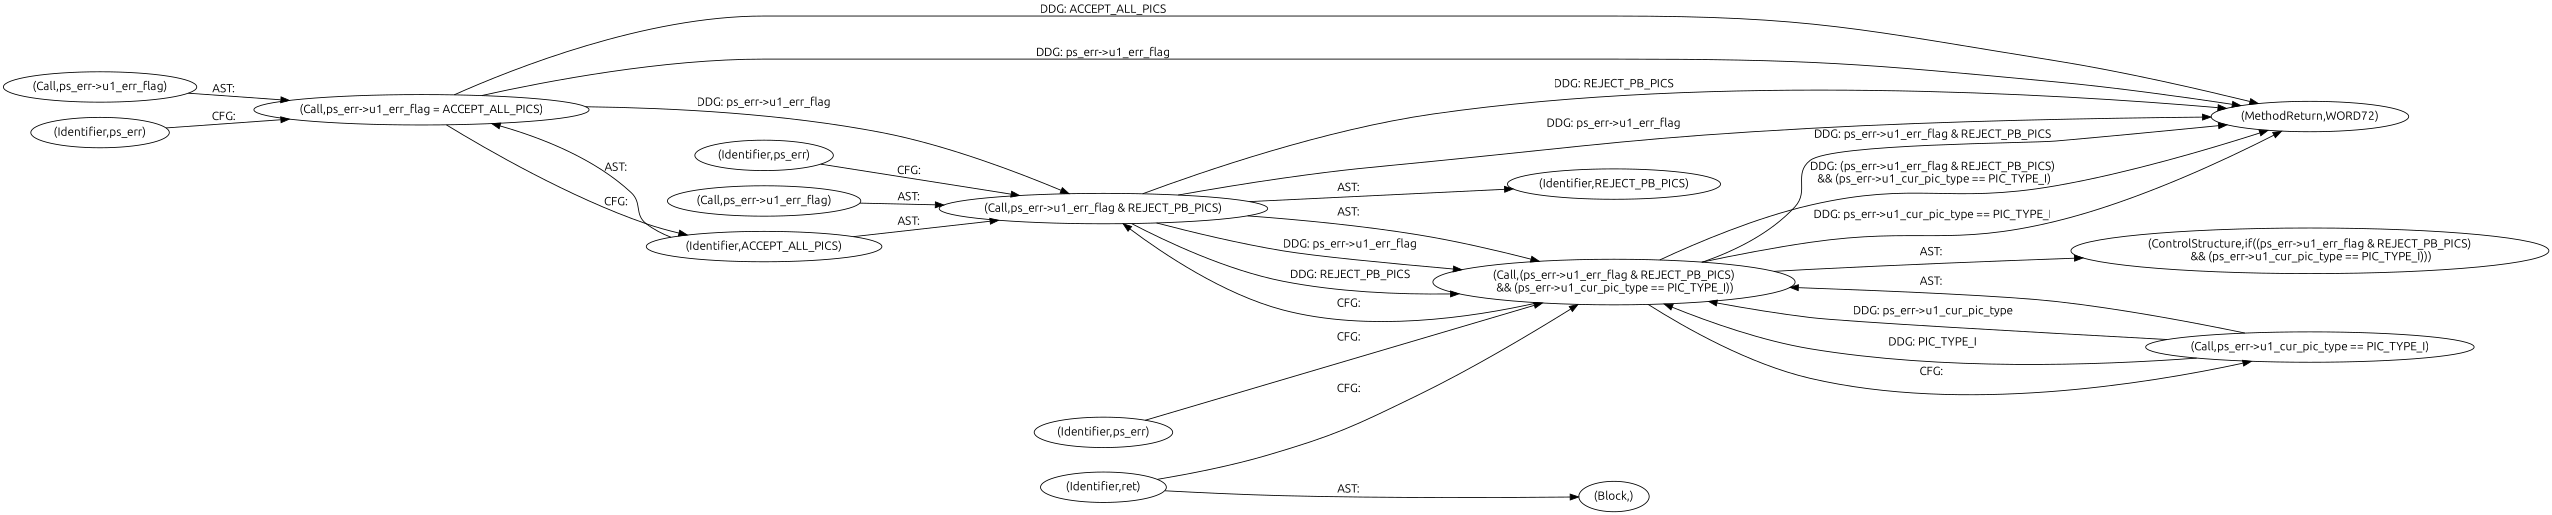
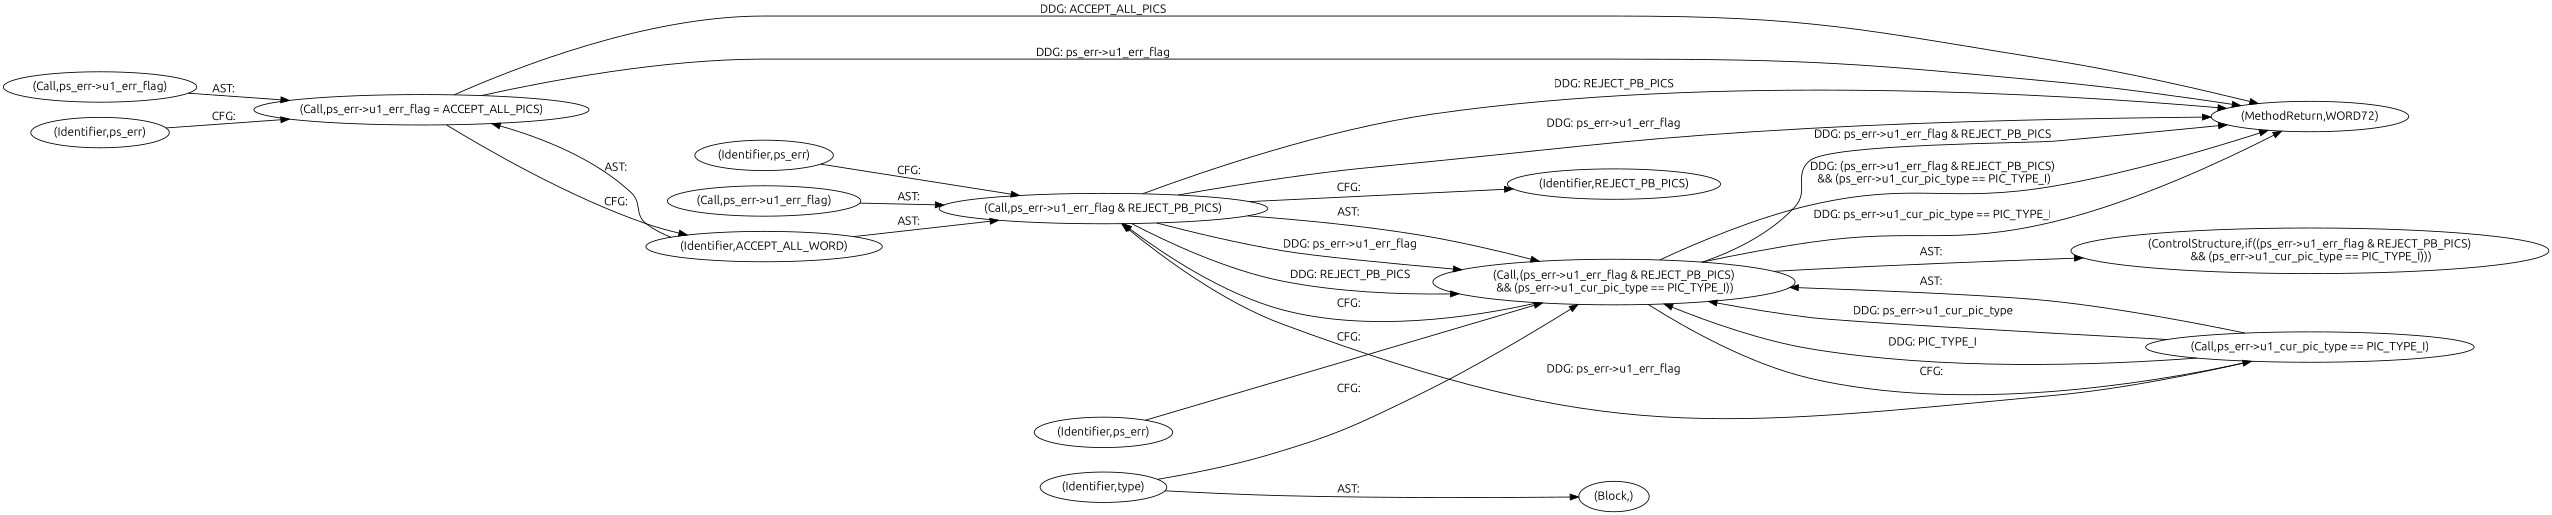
edge "(Call,ps_err->u1_err_flag = ACCEPT_ALL_PICS)" -> "(Call,ps_err->u1_err_flag & REJECT_PB_PICS)": now "(Call,ps_err->u1_cur_pic_type == PIC_TYPE_I)" -> "(Call,ps_err->u1_err_flag & REJECT_PB_PICS)"
edge "(Call,ps_err->u1_err_flag & REJECT_PB_PICS)" -> "(Identifier,REJECT_PB_PICS)": label "AST: " -> "CFG: "
node "(Identifier,ACCEPT_ALL_PICS)": label "(Identifier,ACCEPT_ALL_PICS)" -> "(Identifier,ACCEPT_ALL_WORD)"
node "(Identifier,ret)": label "(Identifier,ret)" -> "(Identifier,type)"
